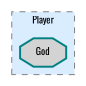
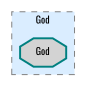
cluster "Player": label "Player" -> "God"
